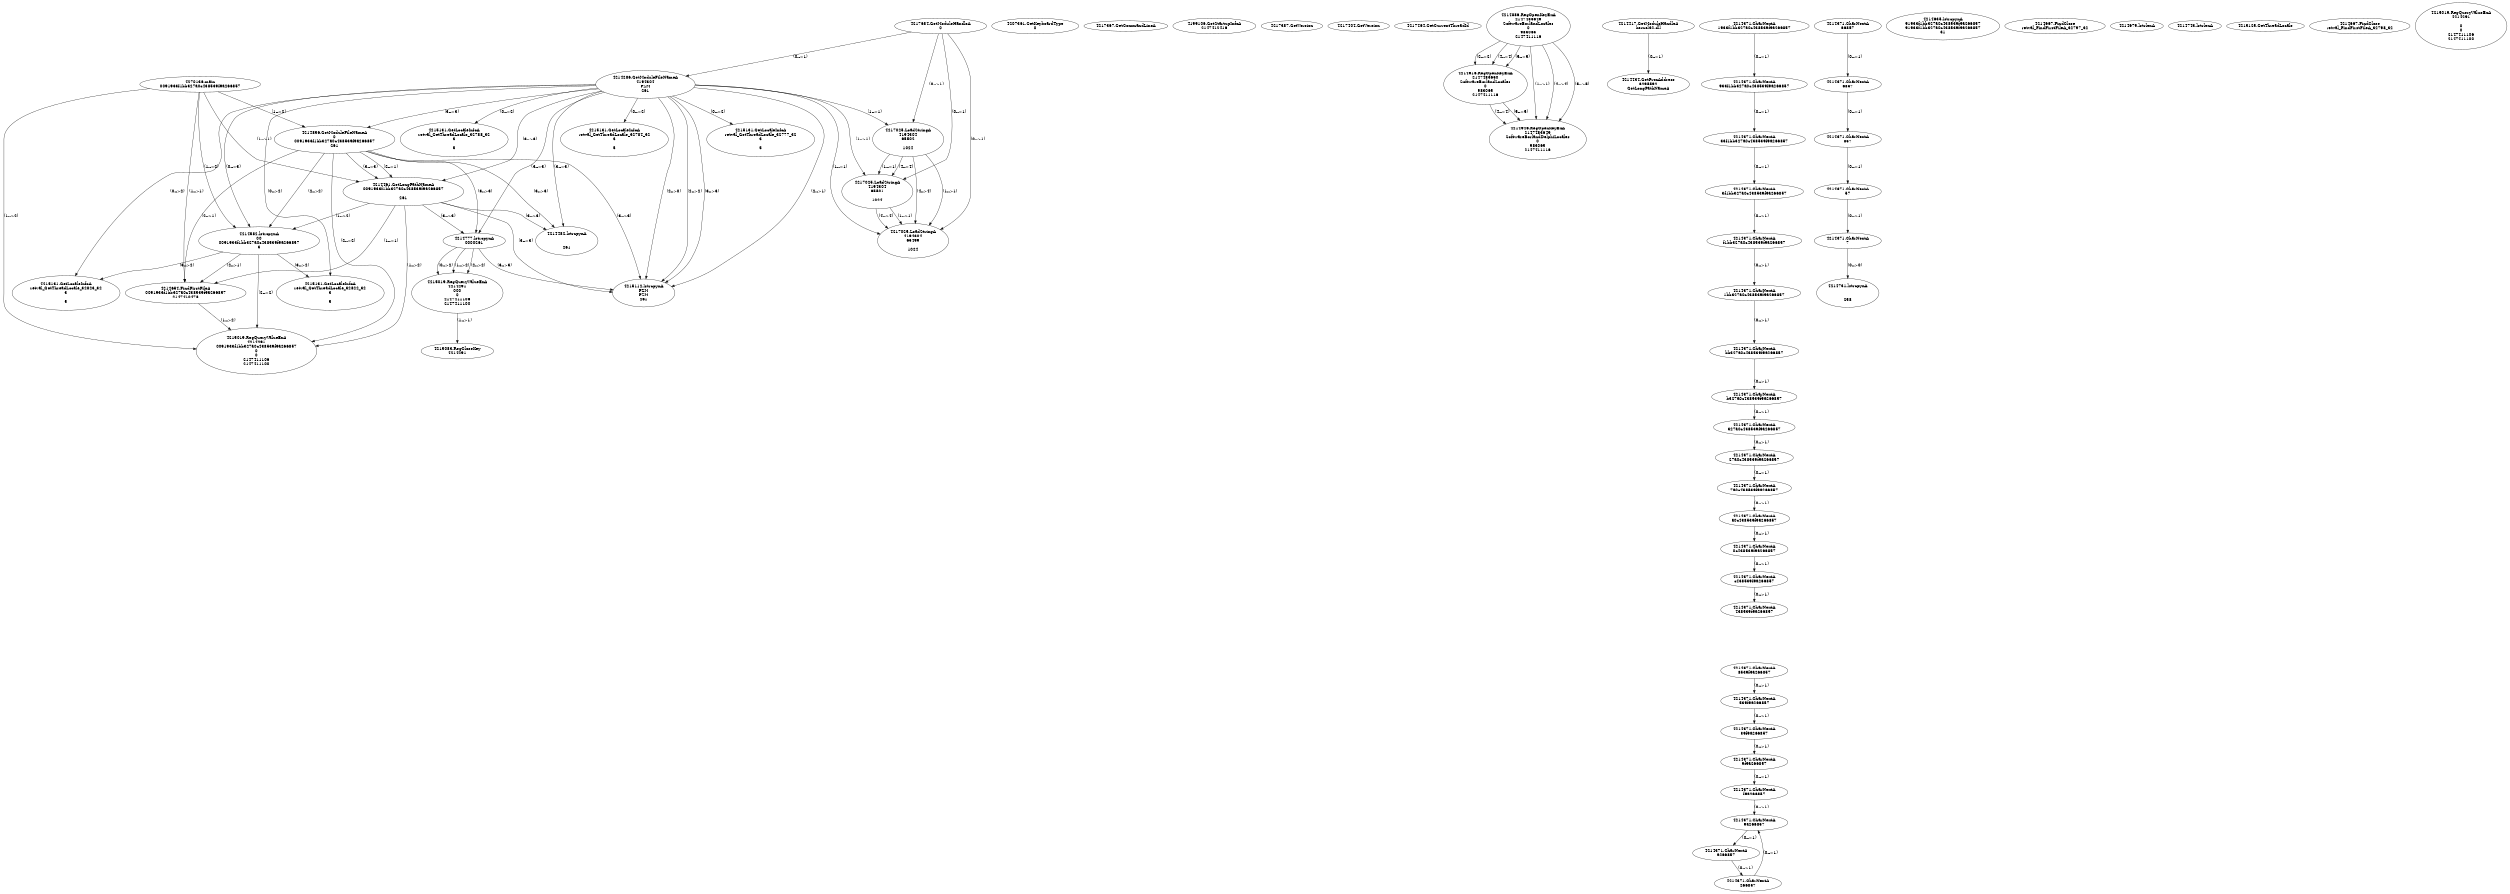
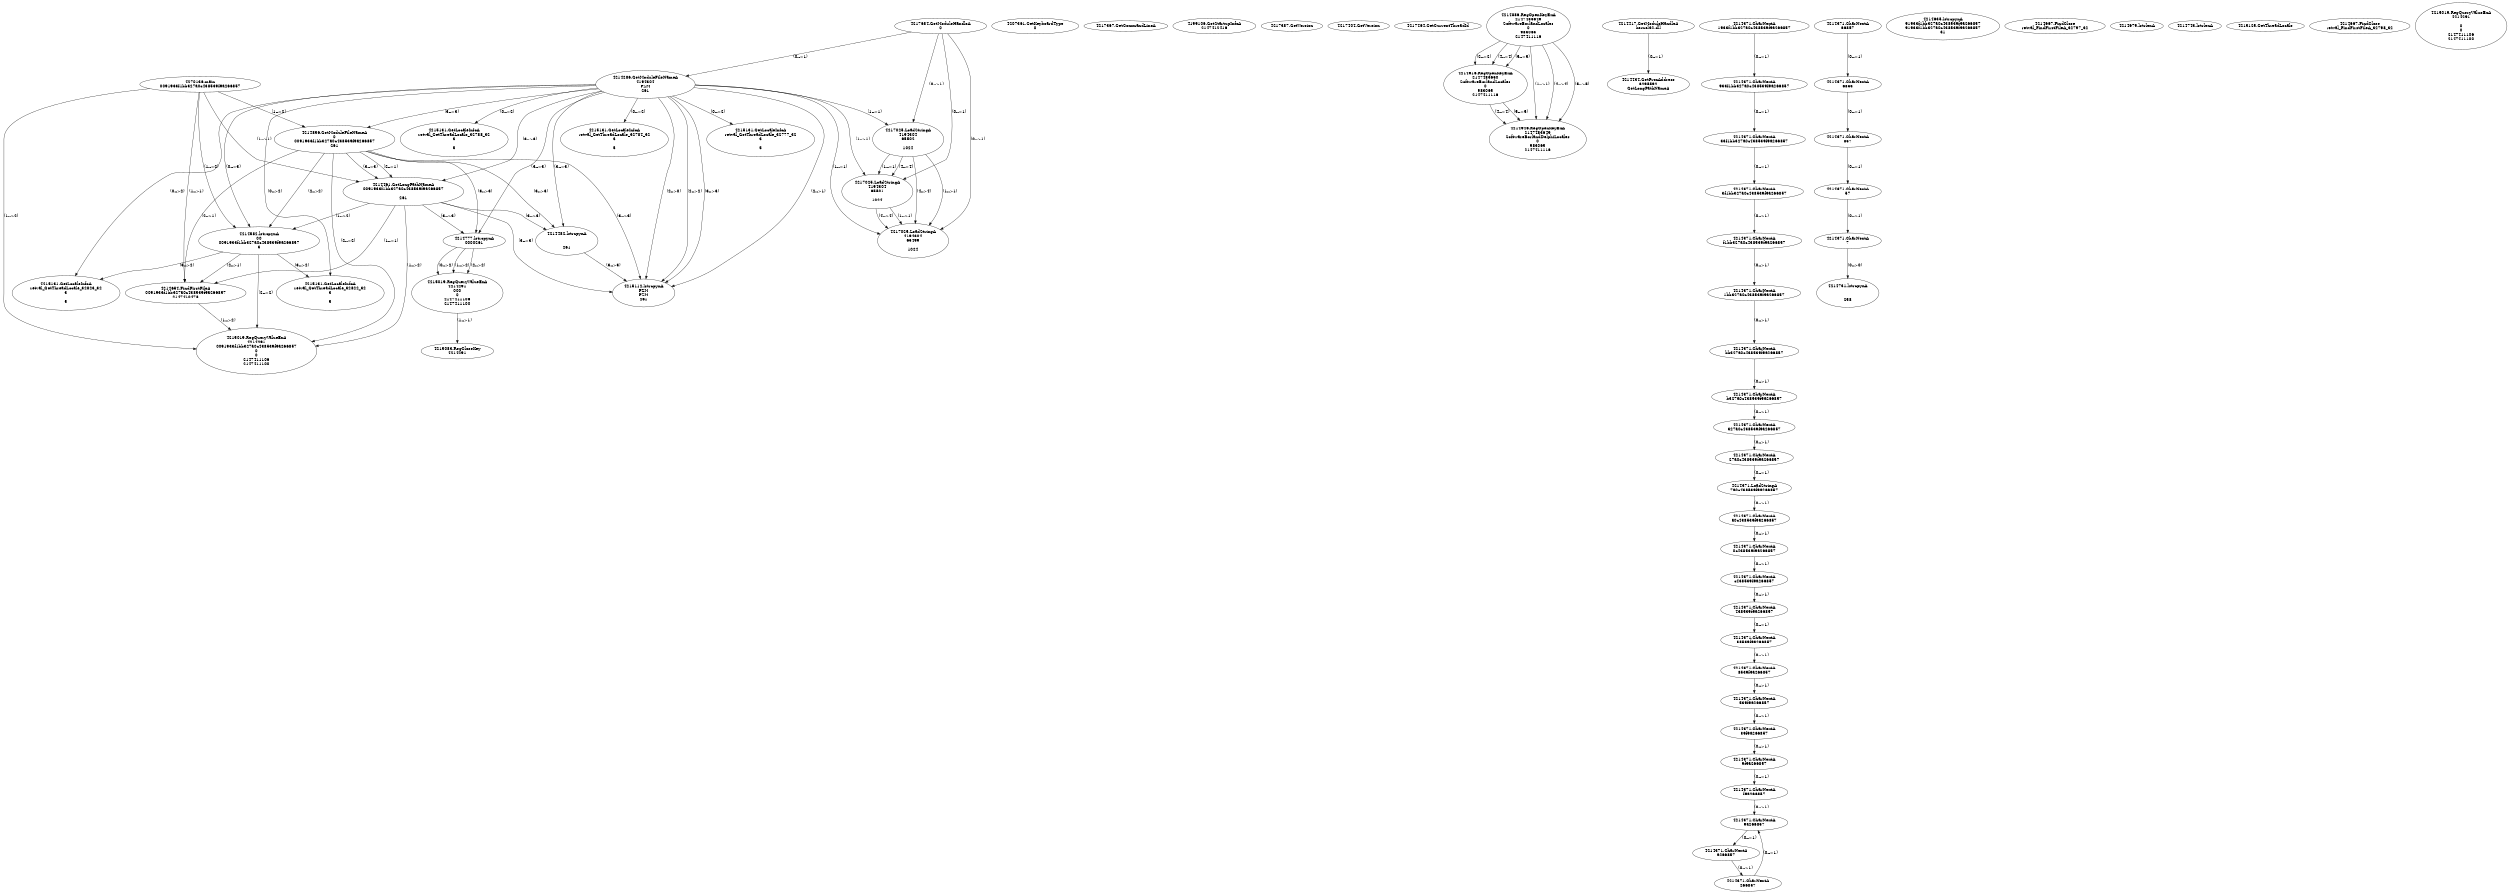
node "4214371.CharNextA 6857": label "4214371.CharNextA 6857" -> "4214371.CharNextA 6853"
edge "4214777.lstrcpynA 0000261" -> "4215112.lstrcpynA PZM PZM 261": now "4214482.lstrcpynA 261" -> "4215112.lstrcpynA PZM PZM 261"
node "4214371.CharNextA 7a0c438539f9a266857": label "4214371.CharNextA 7a0c438539f9a266857" -> "4214371.LoadStringA 7a0c438539f9a266857"
node "4214371.CharNextA 38539f9a266857": added
